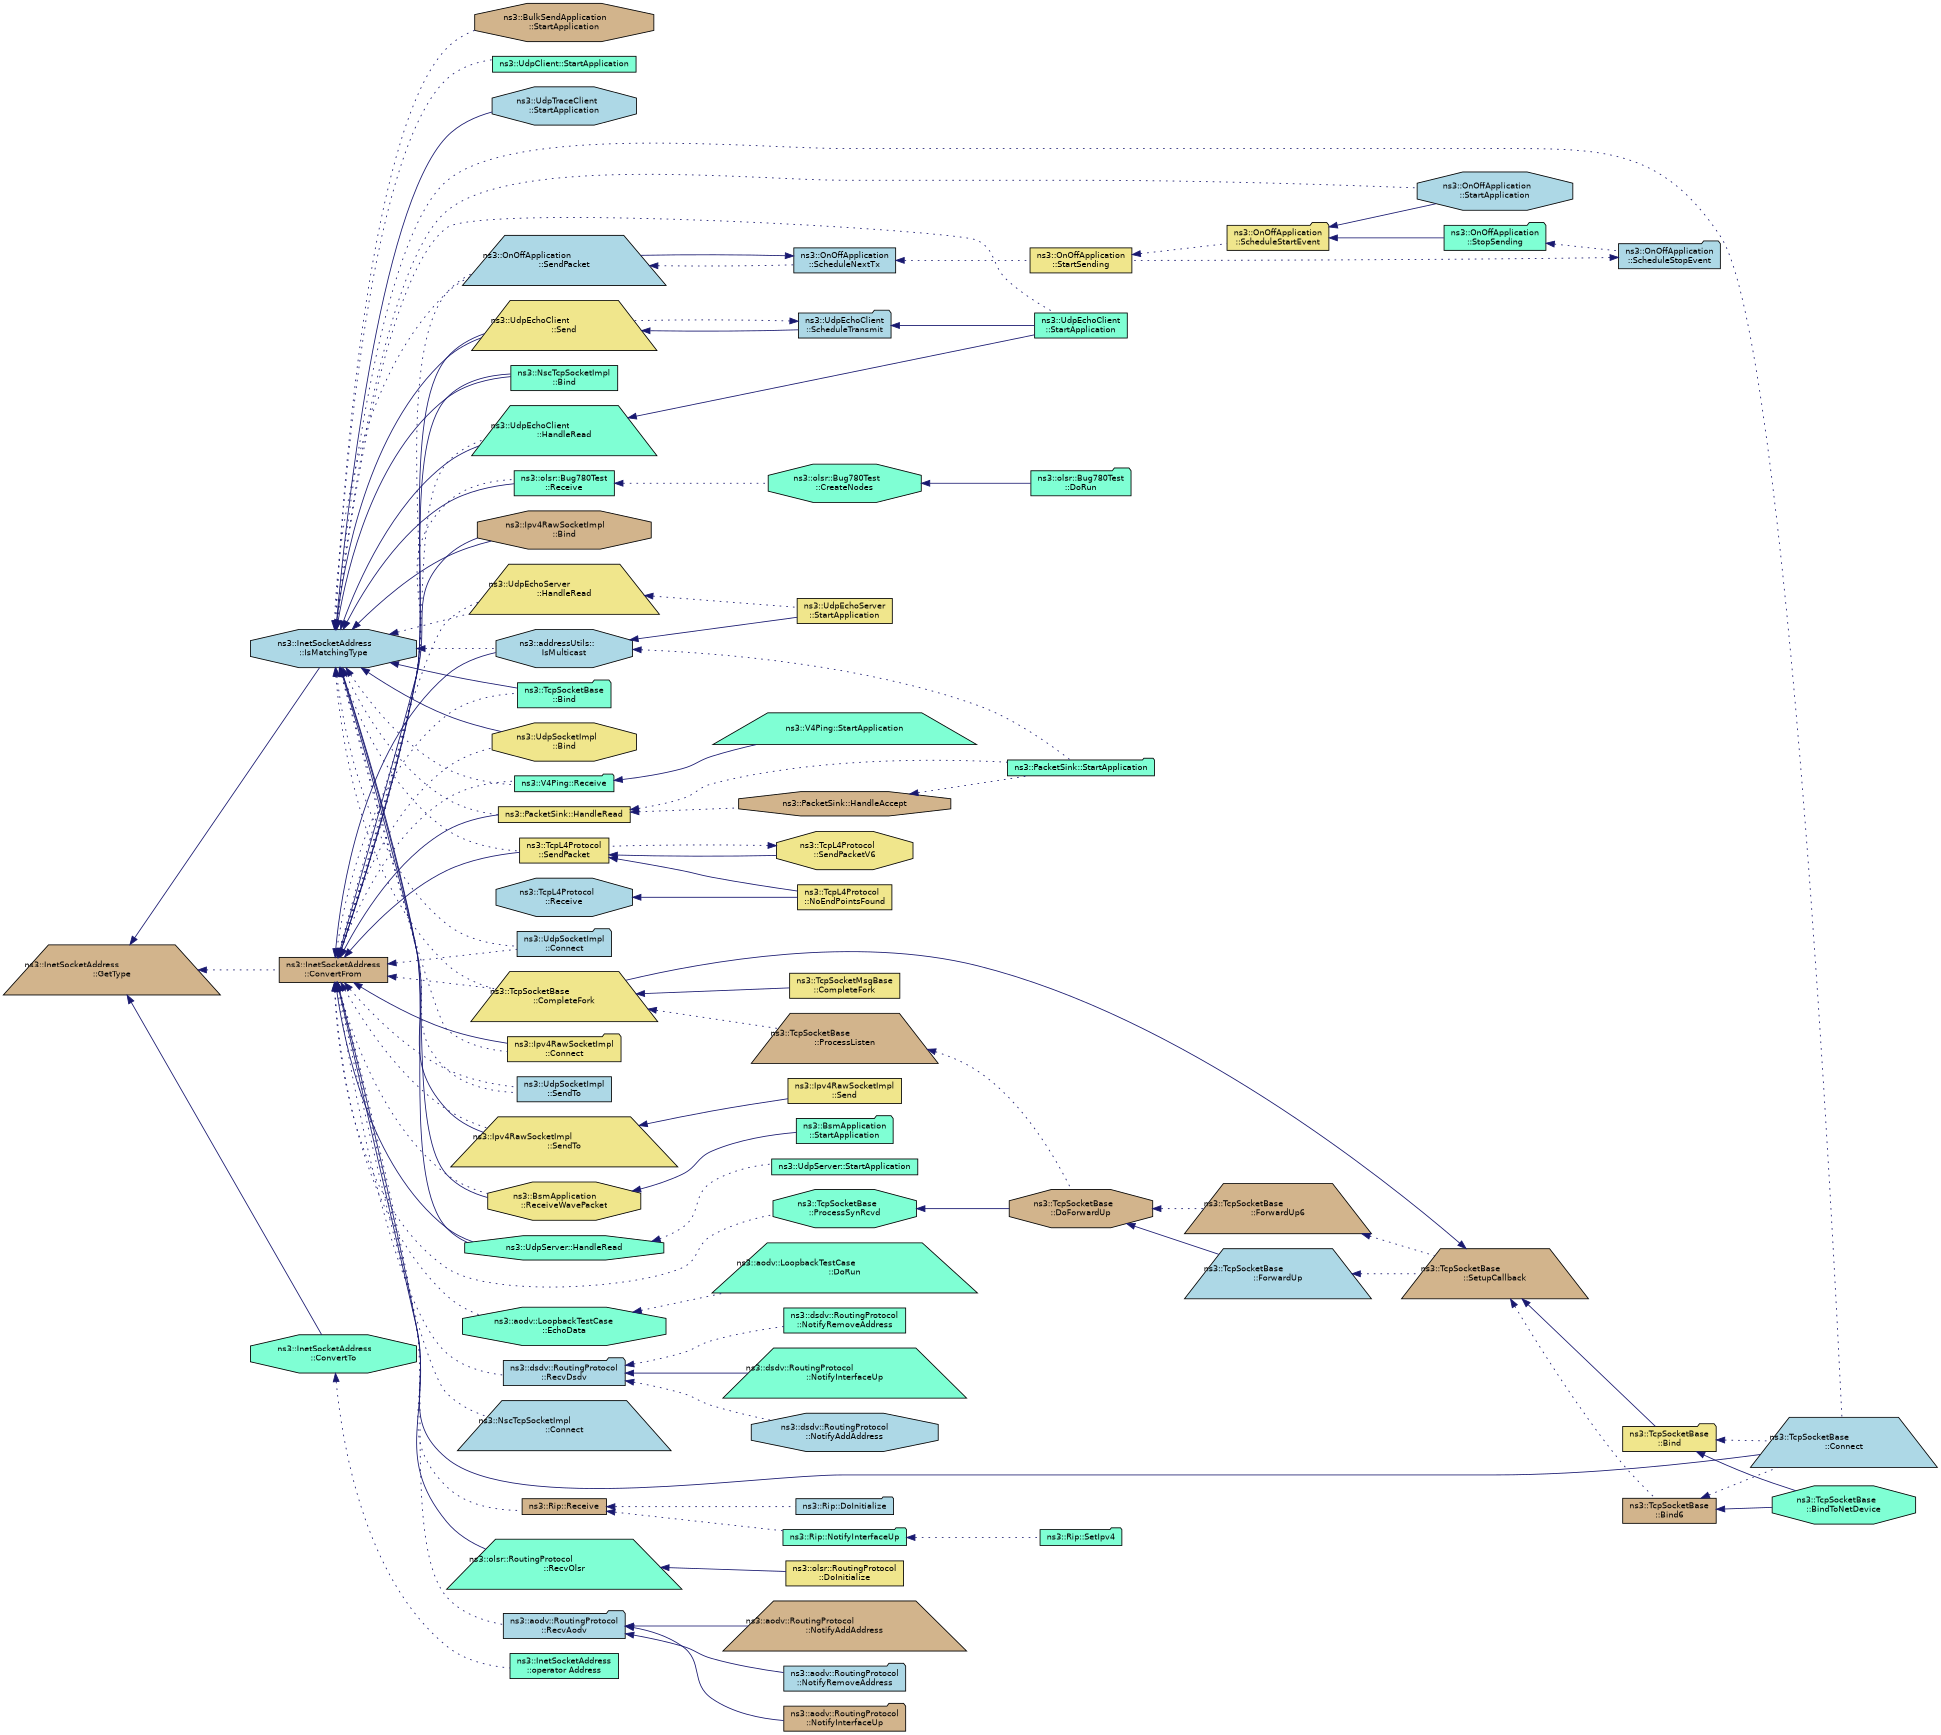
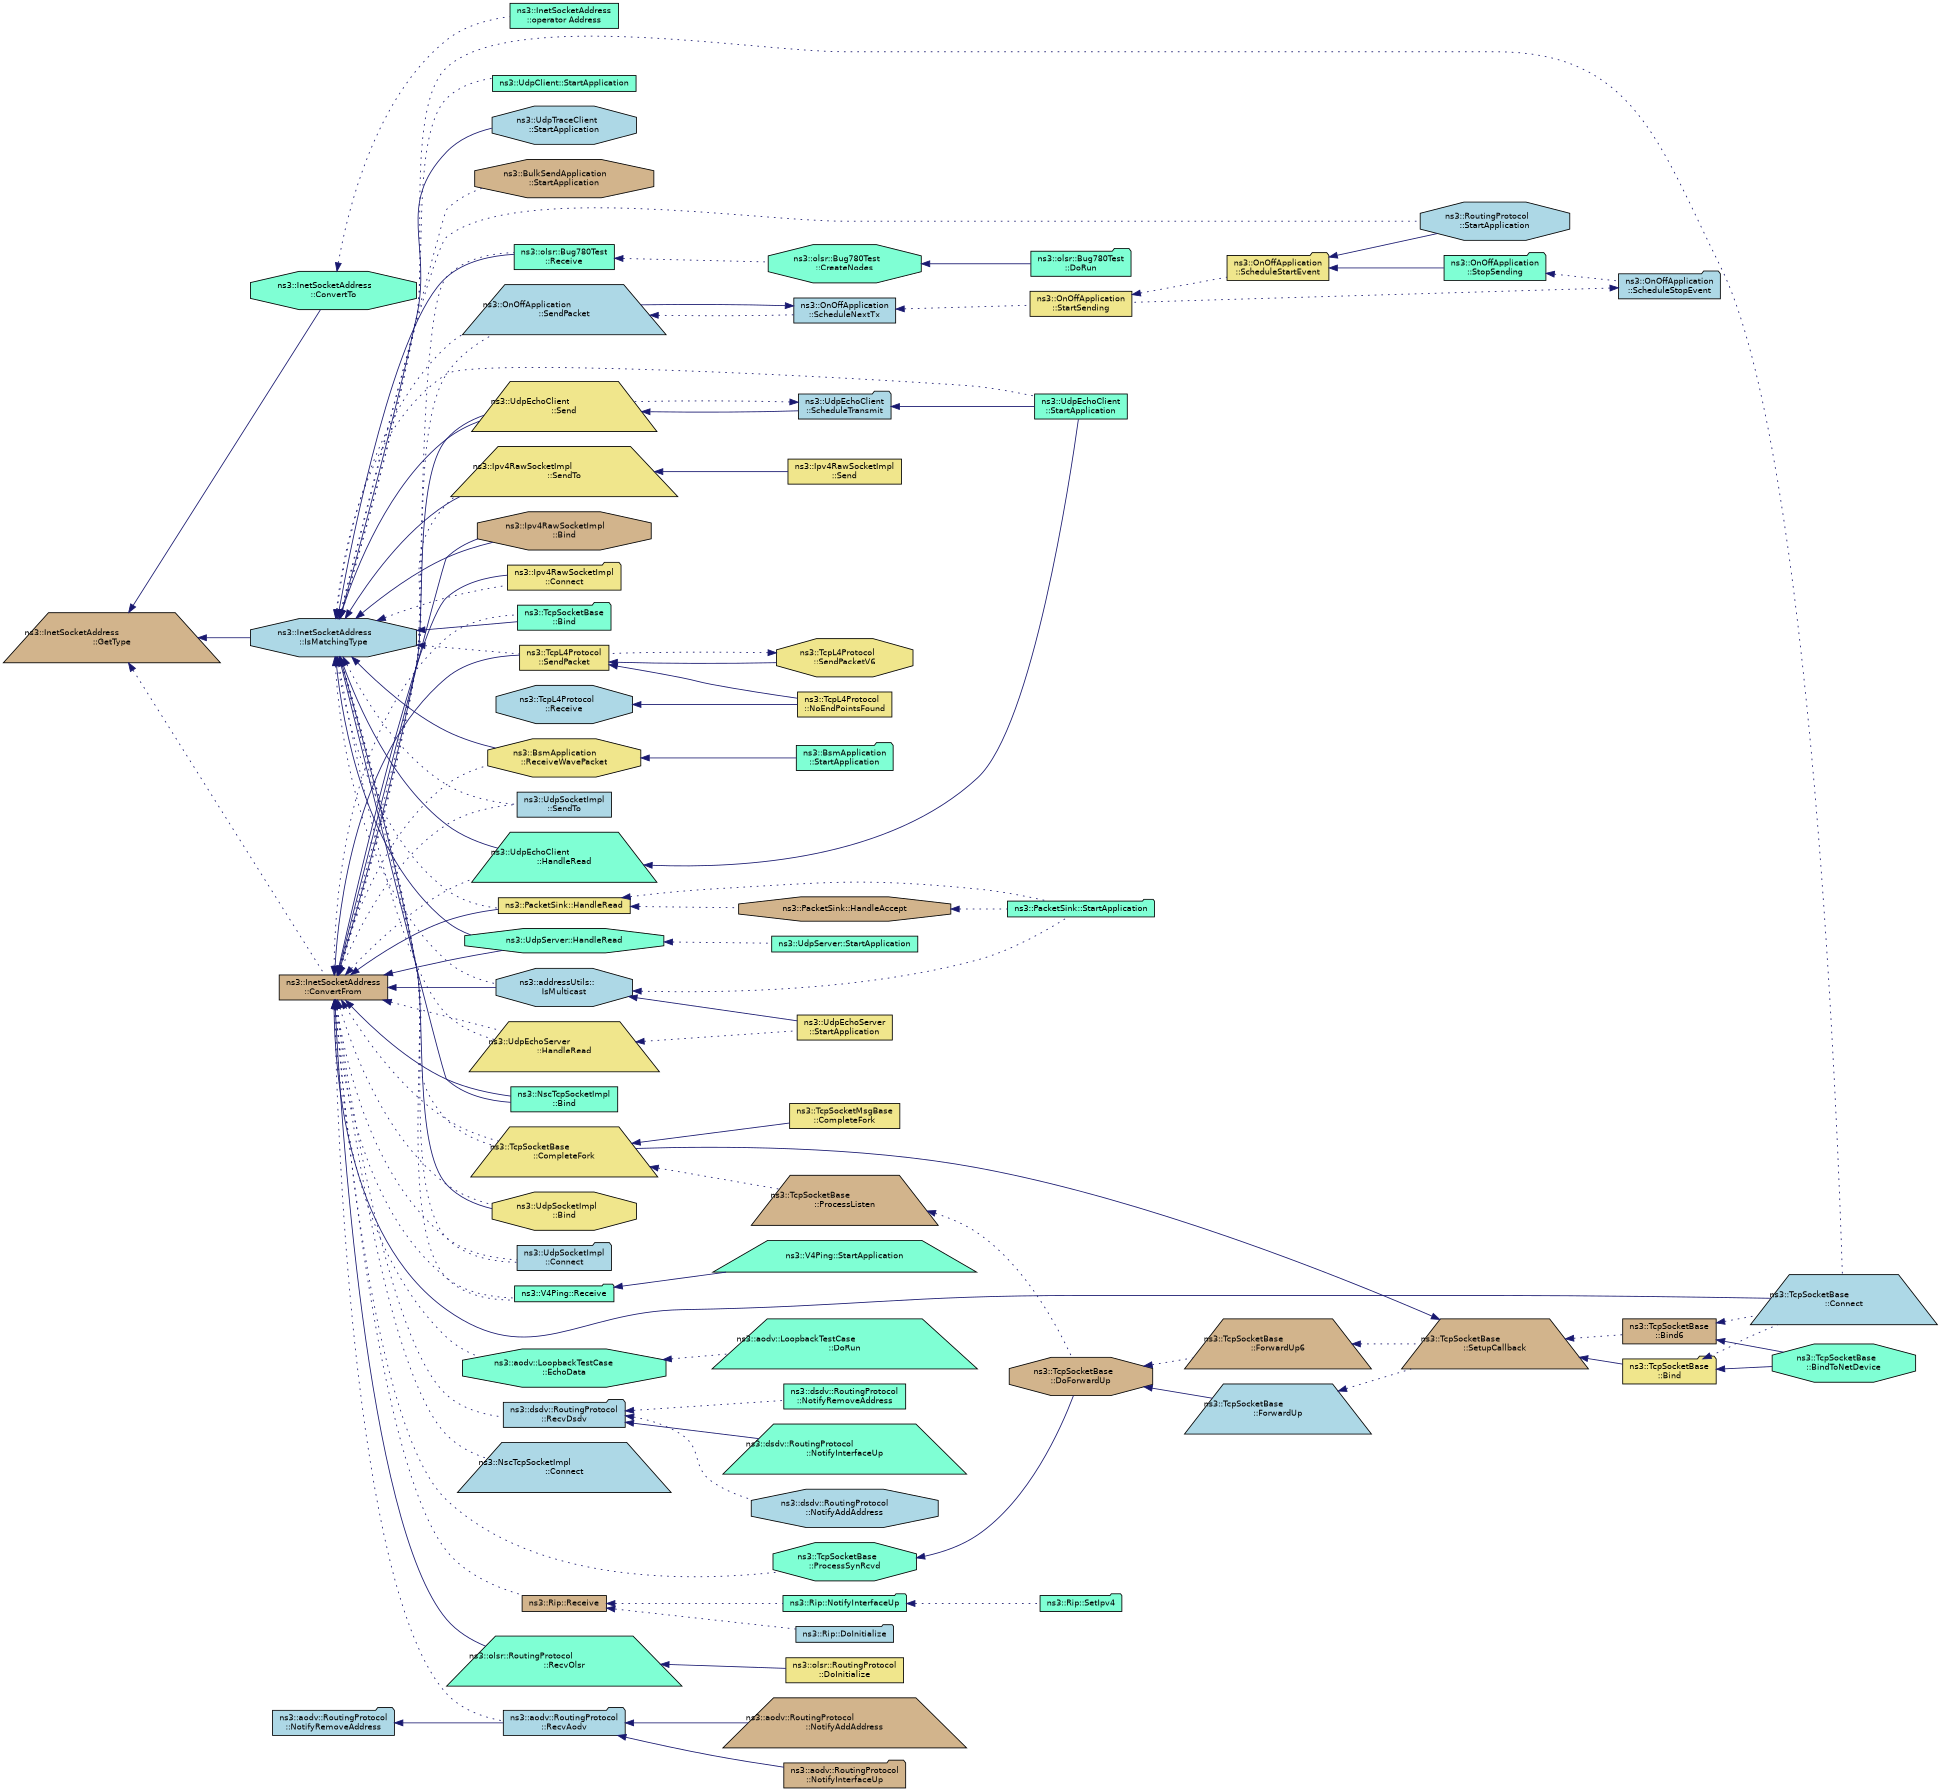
node "ns3::OnOffApplication ::StartApplication": label "ns3::OnOffApplication ::StartApplication" -> "ns3::RoutingProtocol ::StartApplication"
edge "ns3::aodv::RoutingProtocol ::NotifyRemoveAddress" -> "ns3::aodv::RoutingProtocol ::RecvAodv": reversed
